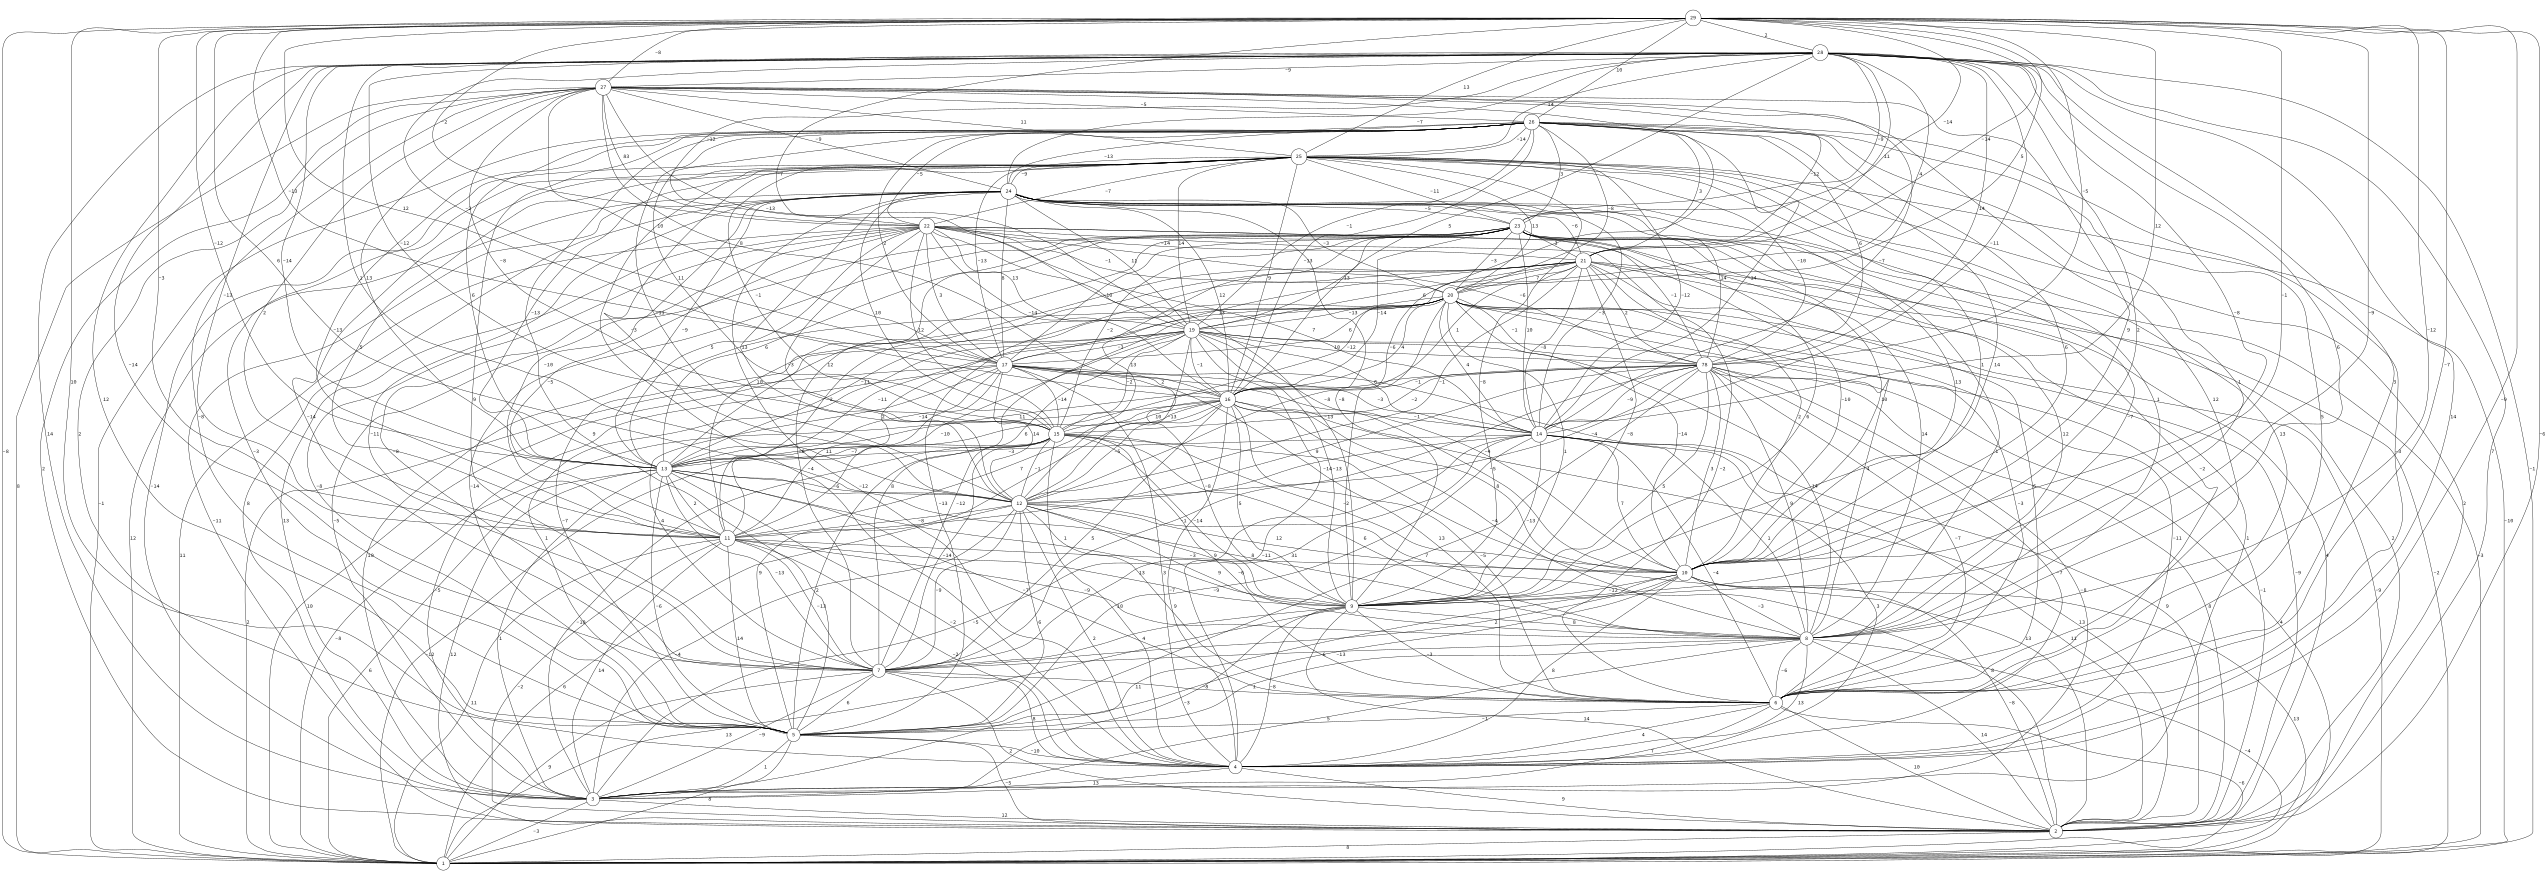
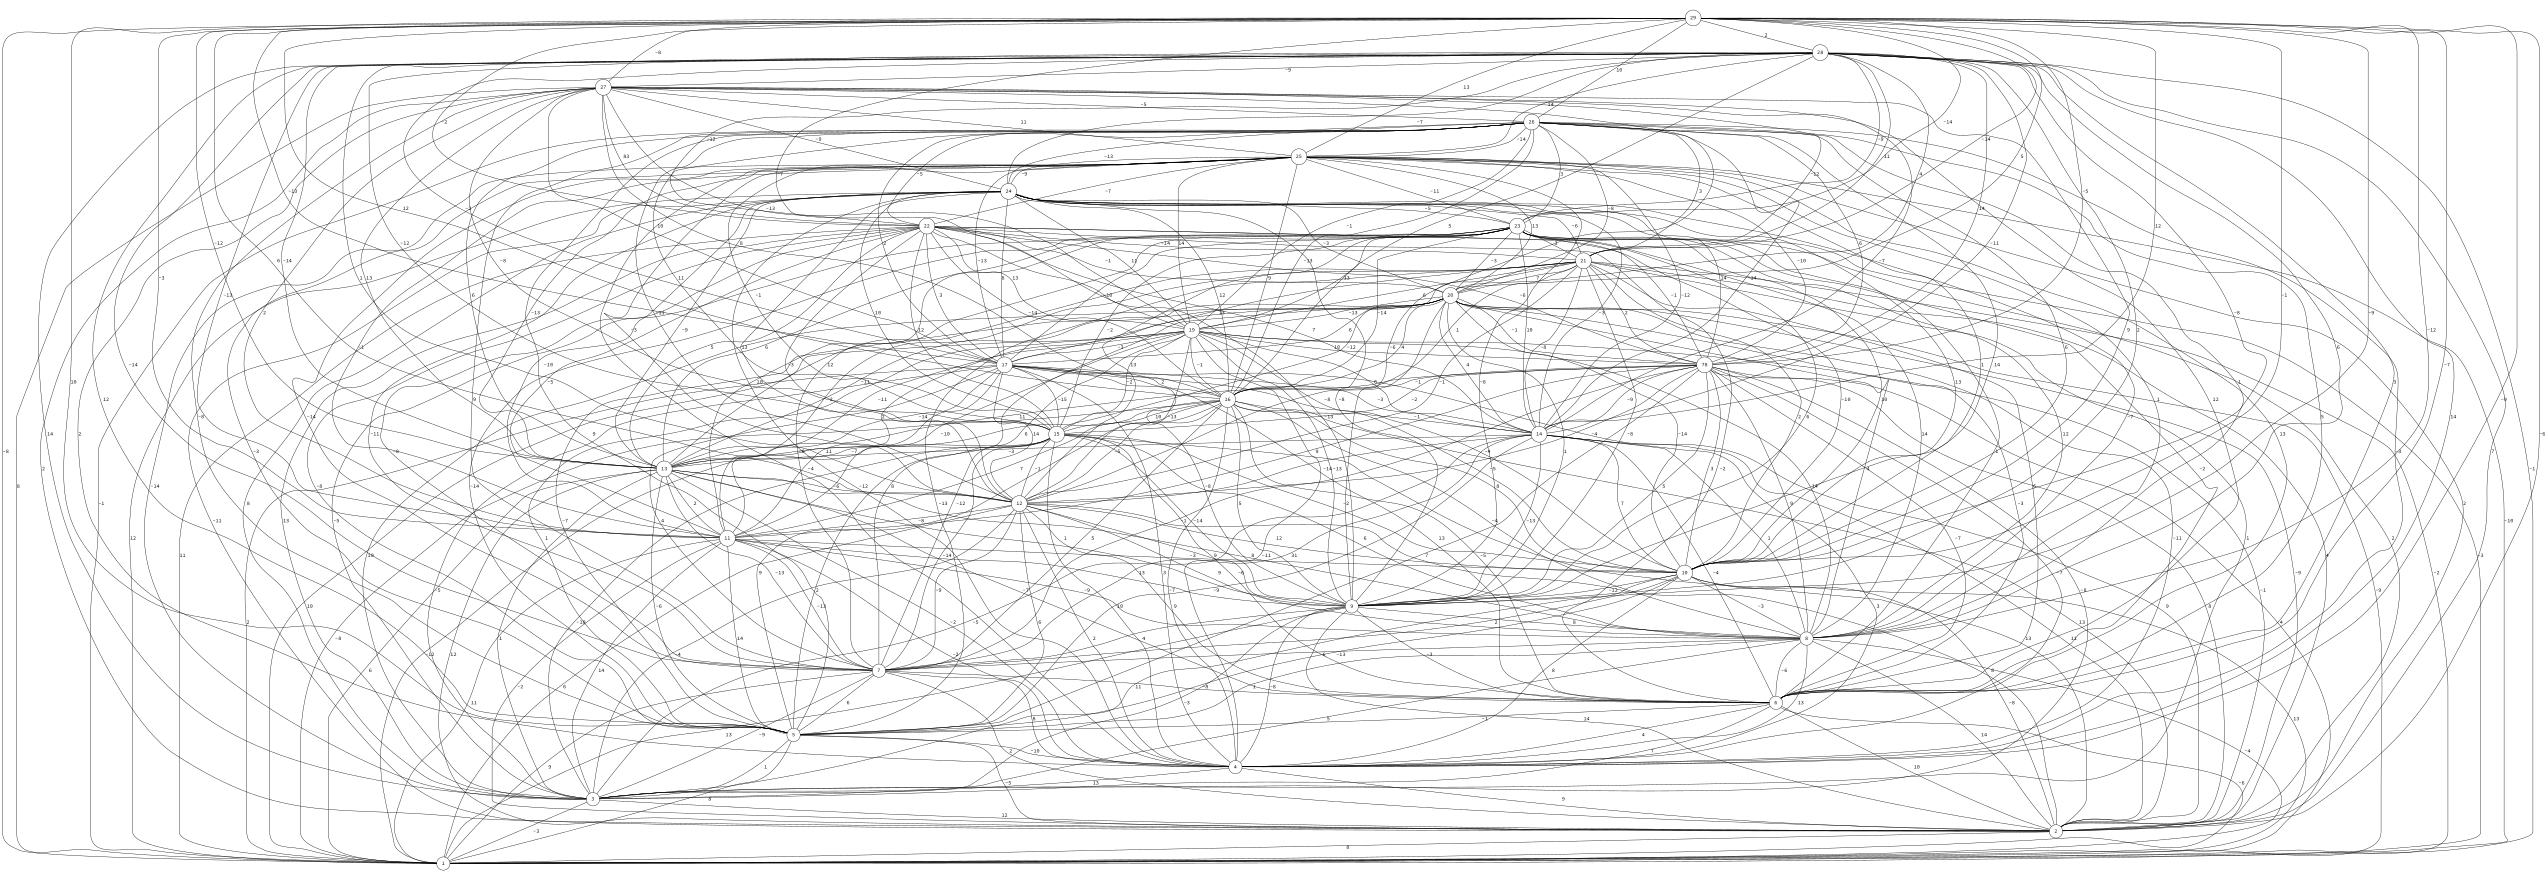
edge "26" -- "11": removed, label "-13"
edge "25" -- "11": label "5" -> "-1"
edge "17" -- "15": label "-14" -> "-15"
